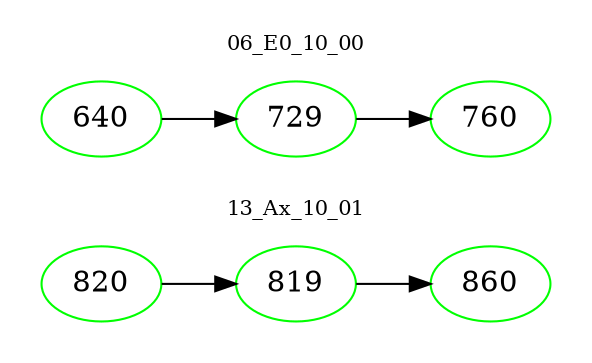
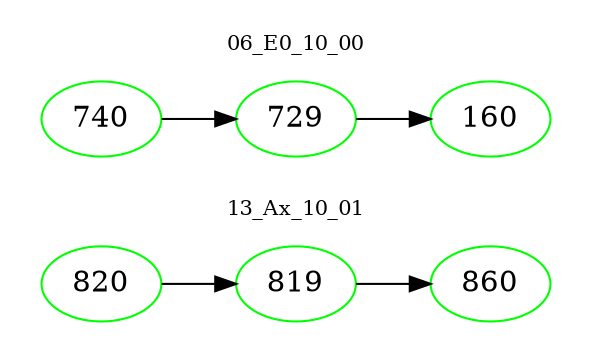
node "640": label "640" -> "740"
node "760": label "760" -> "160"
